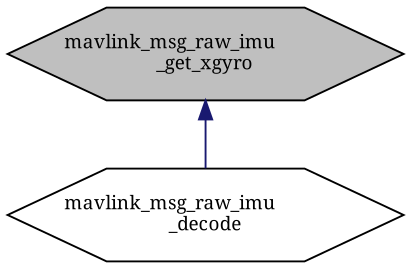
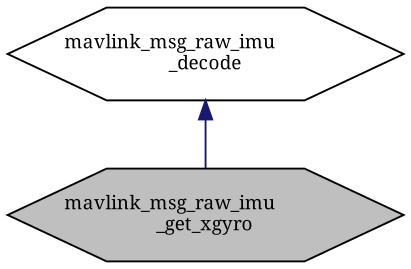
edge "mavlink_msg_raw_imu _decode" -> "mavlink_msg_raw_imu _get_xgyro": reversed
